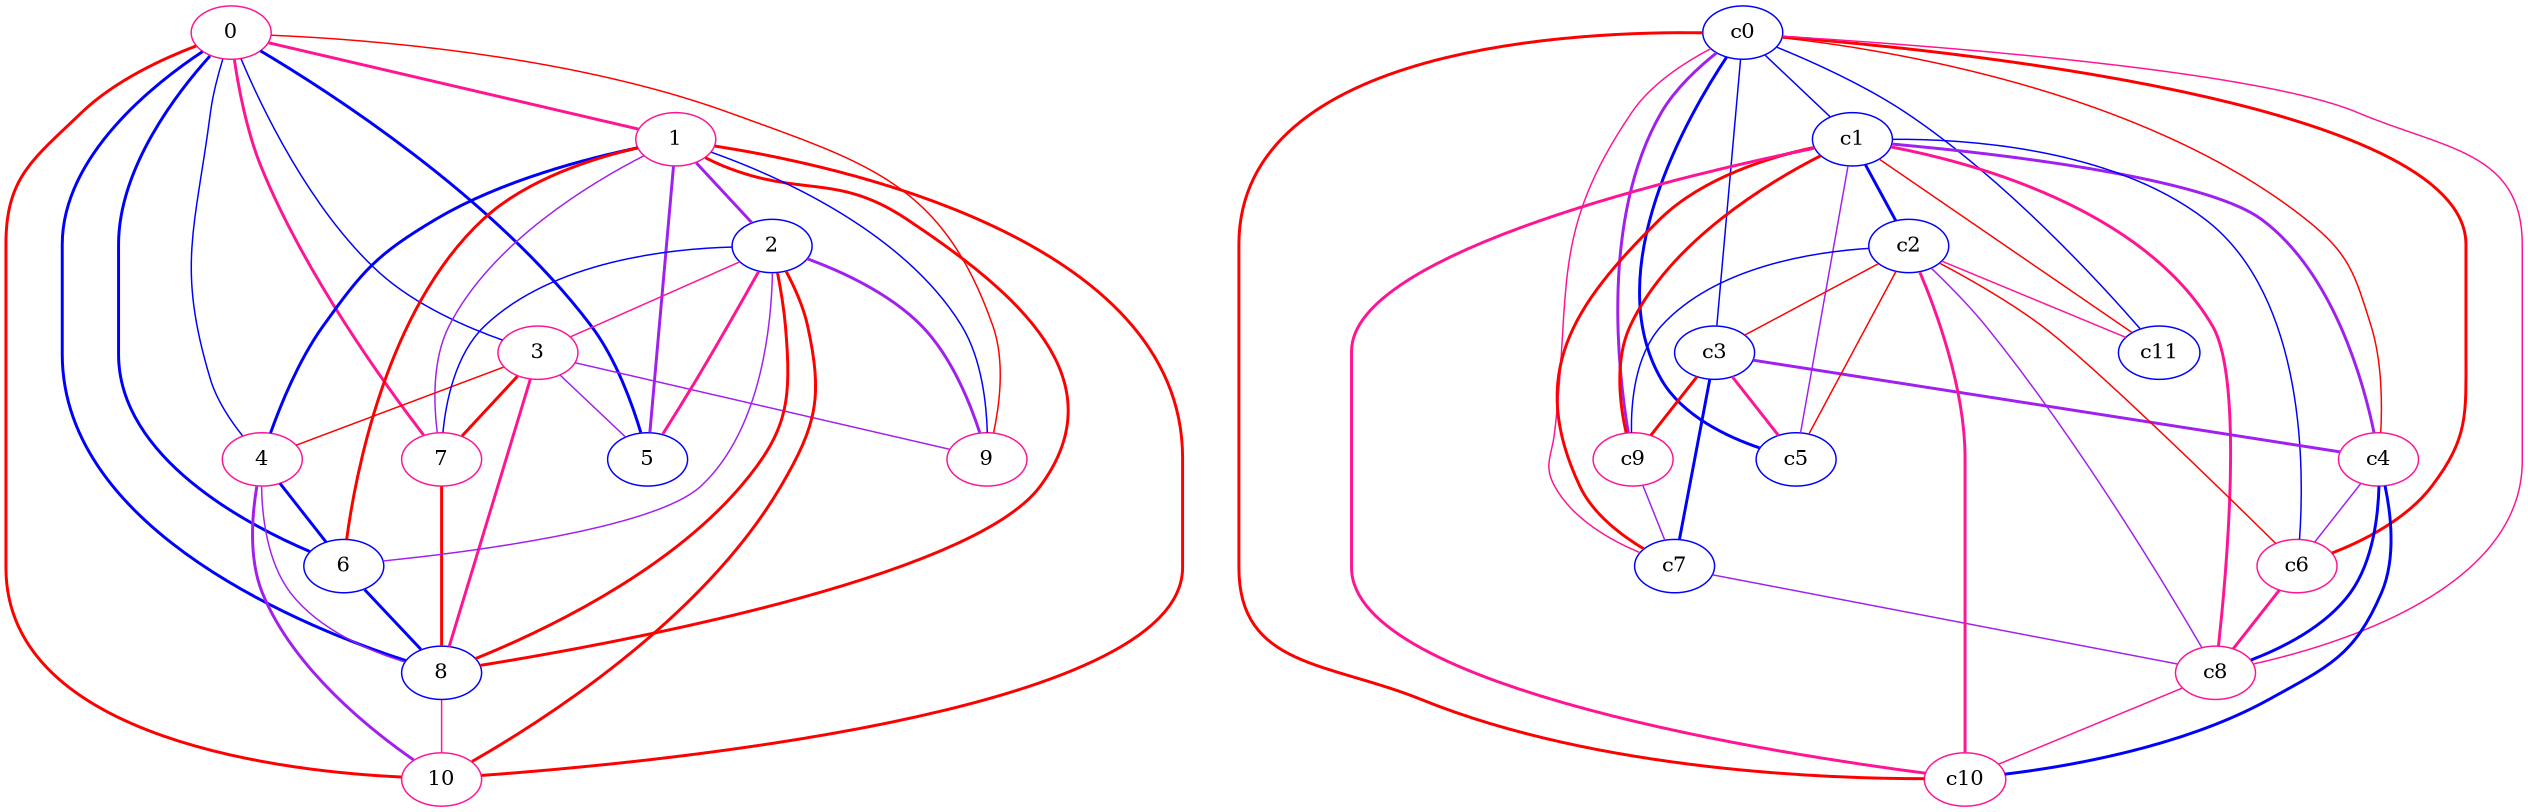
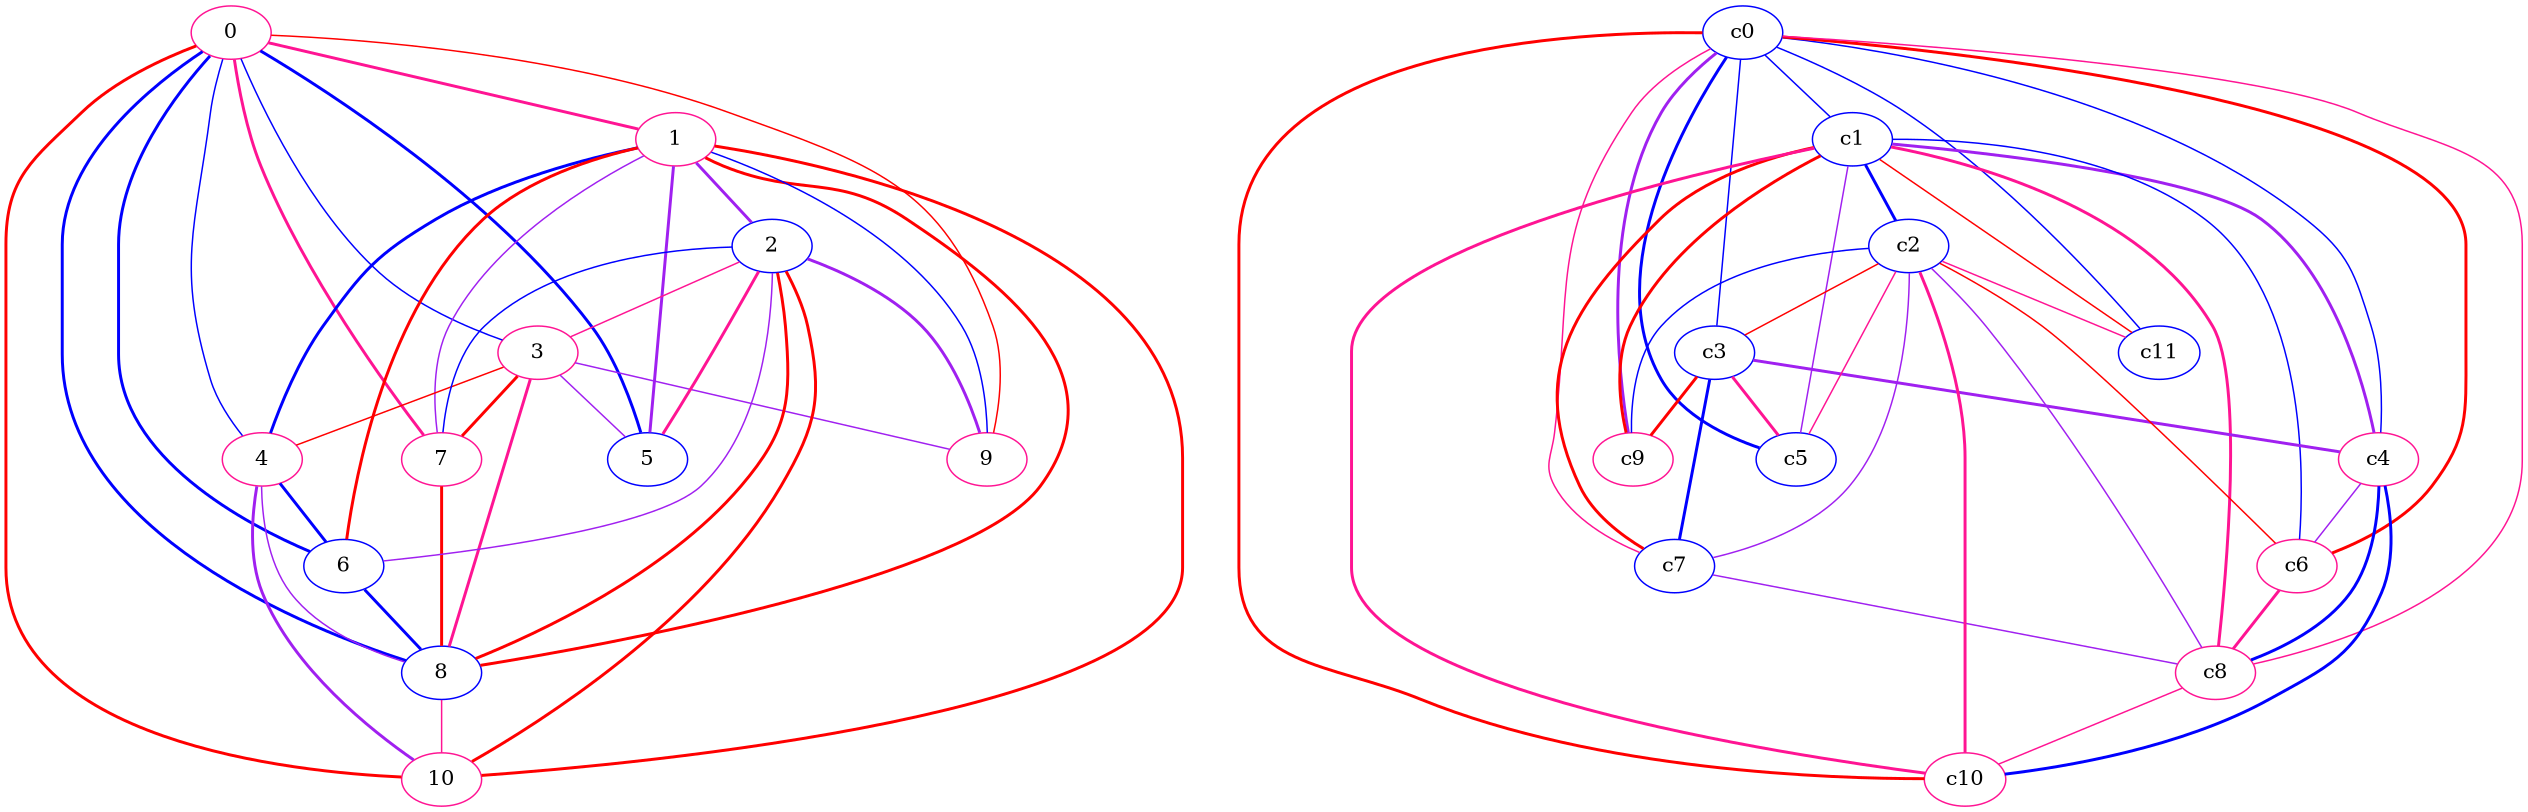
edge "c0" -- "c4": color red -> blue
edge "c2" -- "c5": color red -> deeppink
edge "c9" -- "c7": now "c2" -- "c7"
